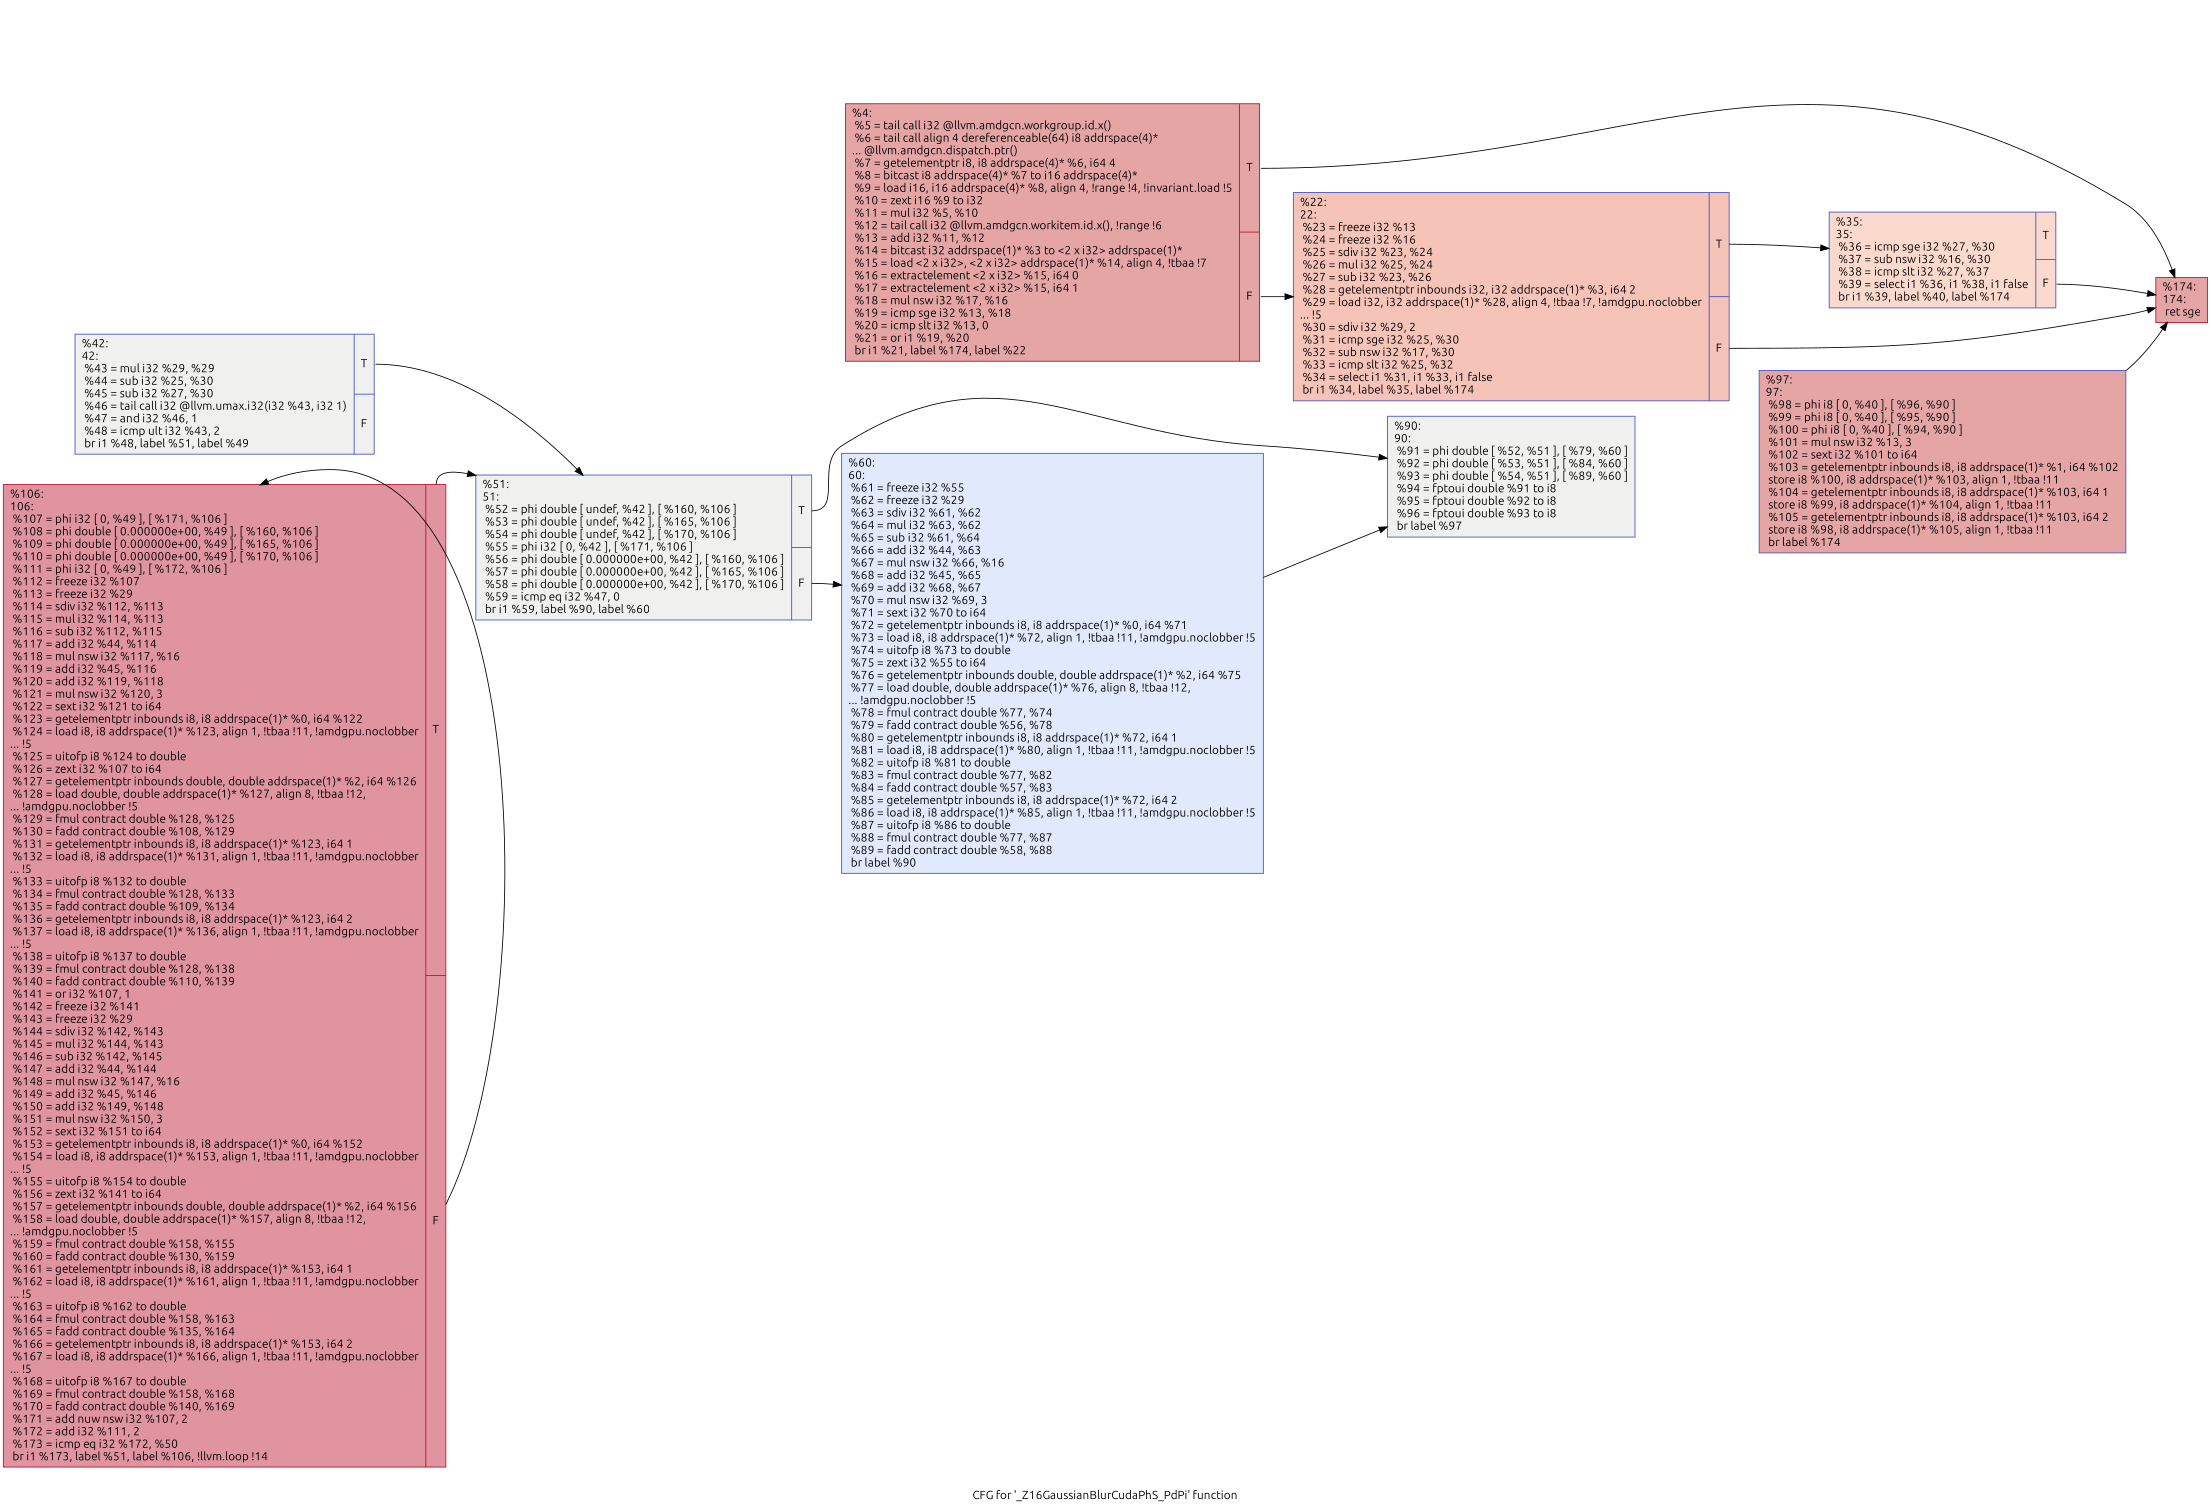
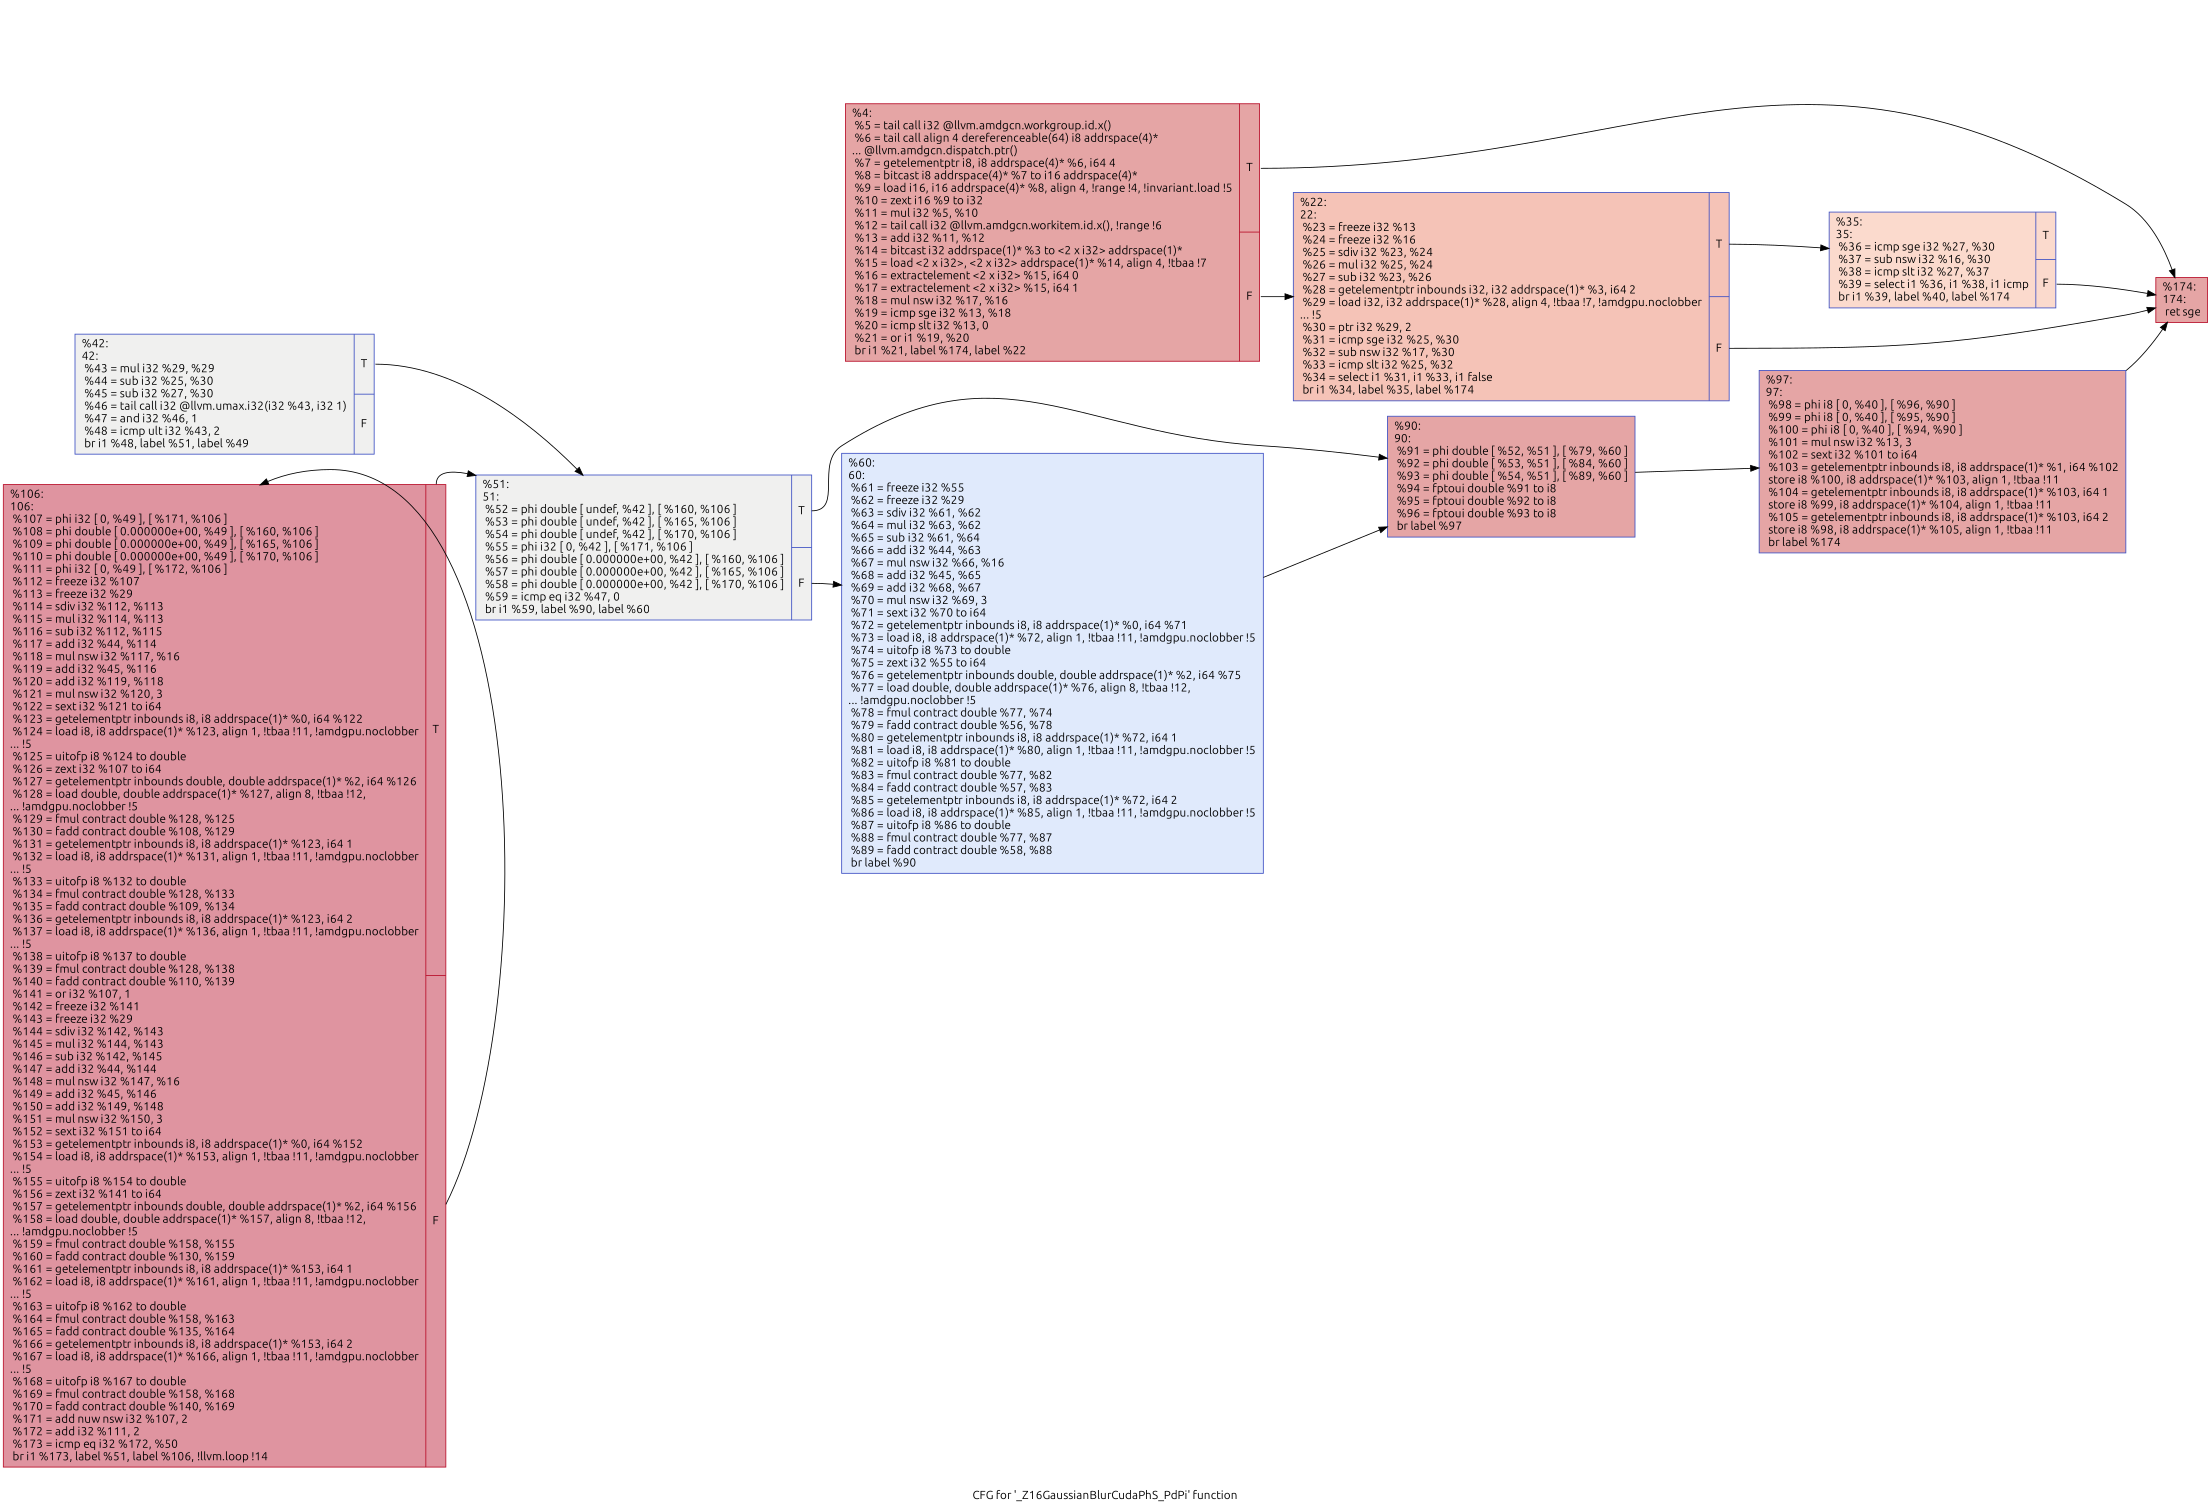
node "%35:": text "%39 = select i1 %36, i1 %38, i1 false" -> "%39 = select i1 %36, i1 %38, i1 icmp"
node "%22:": text "%30 = sdiv i32 %29, 2" -> "%30 = ptr i32 %29, 2"
edge "%90:" -> "%97:": added
node "%90:": fillcolor #dedcdb70 -> #c5333470
